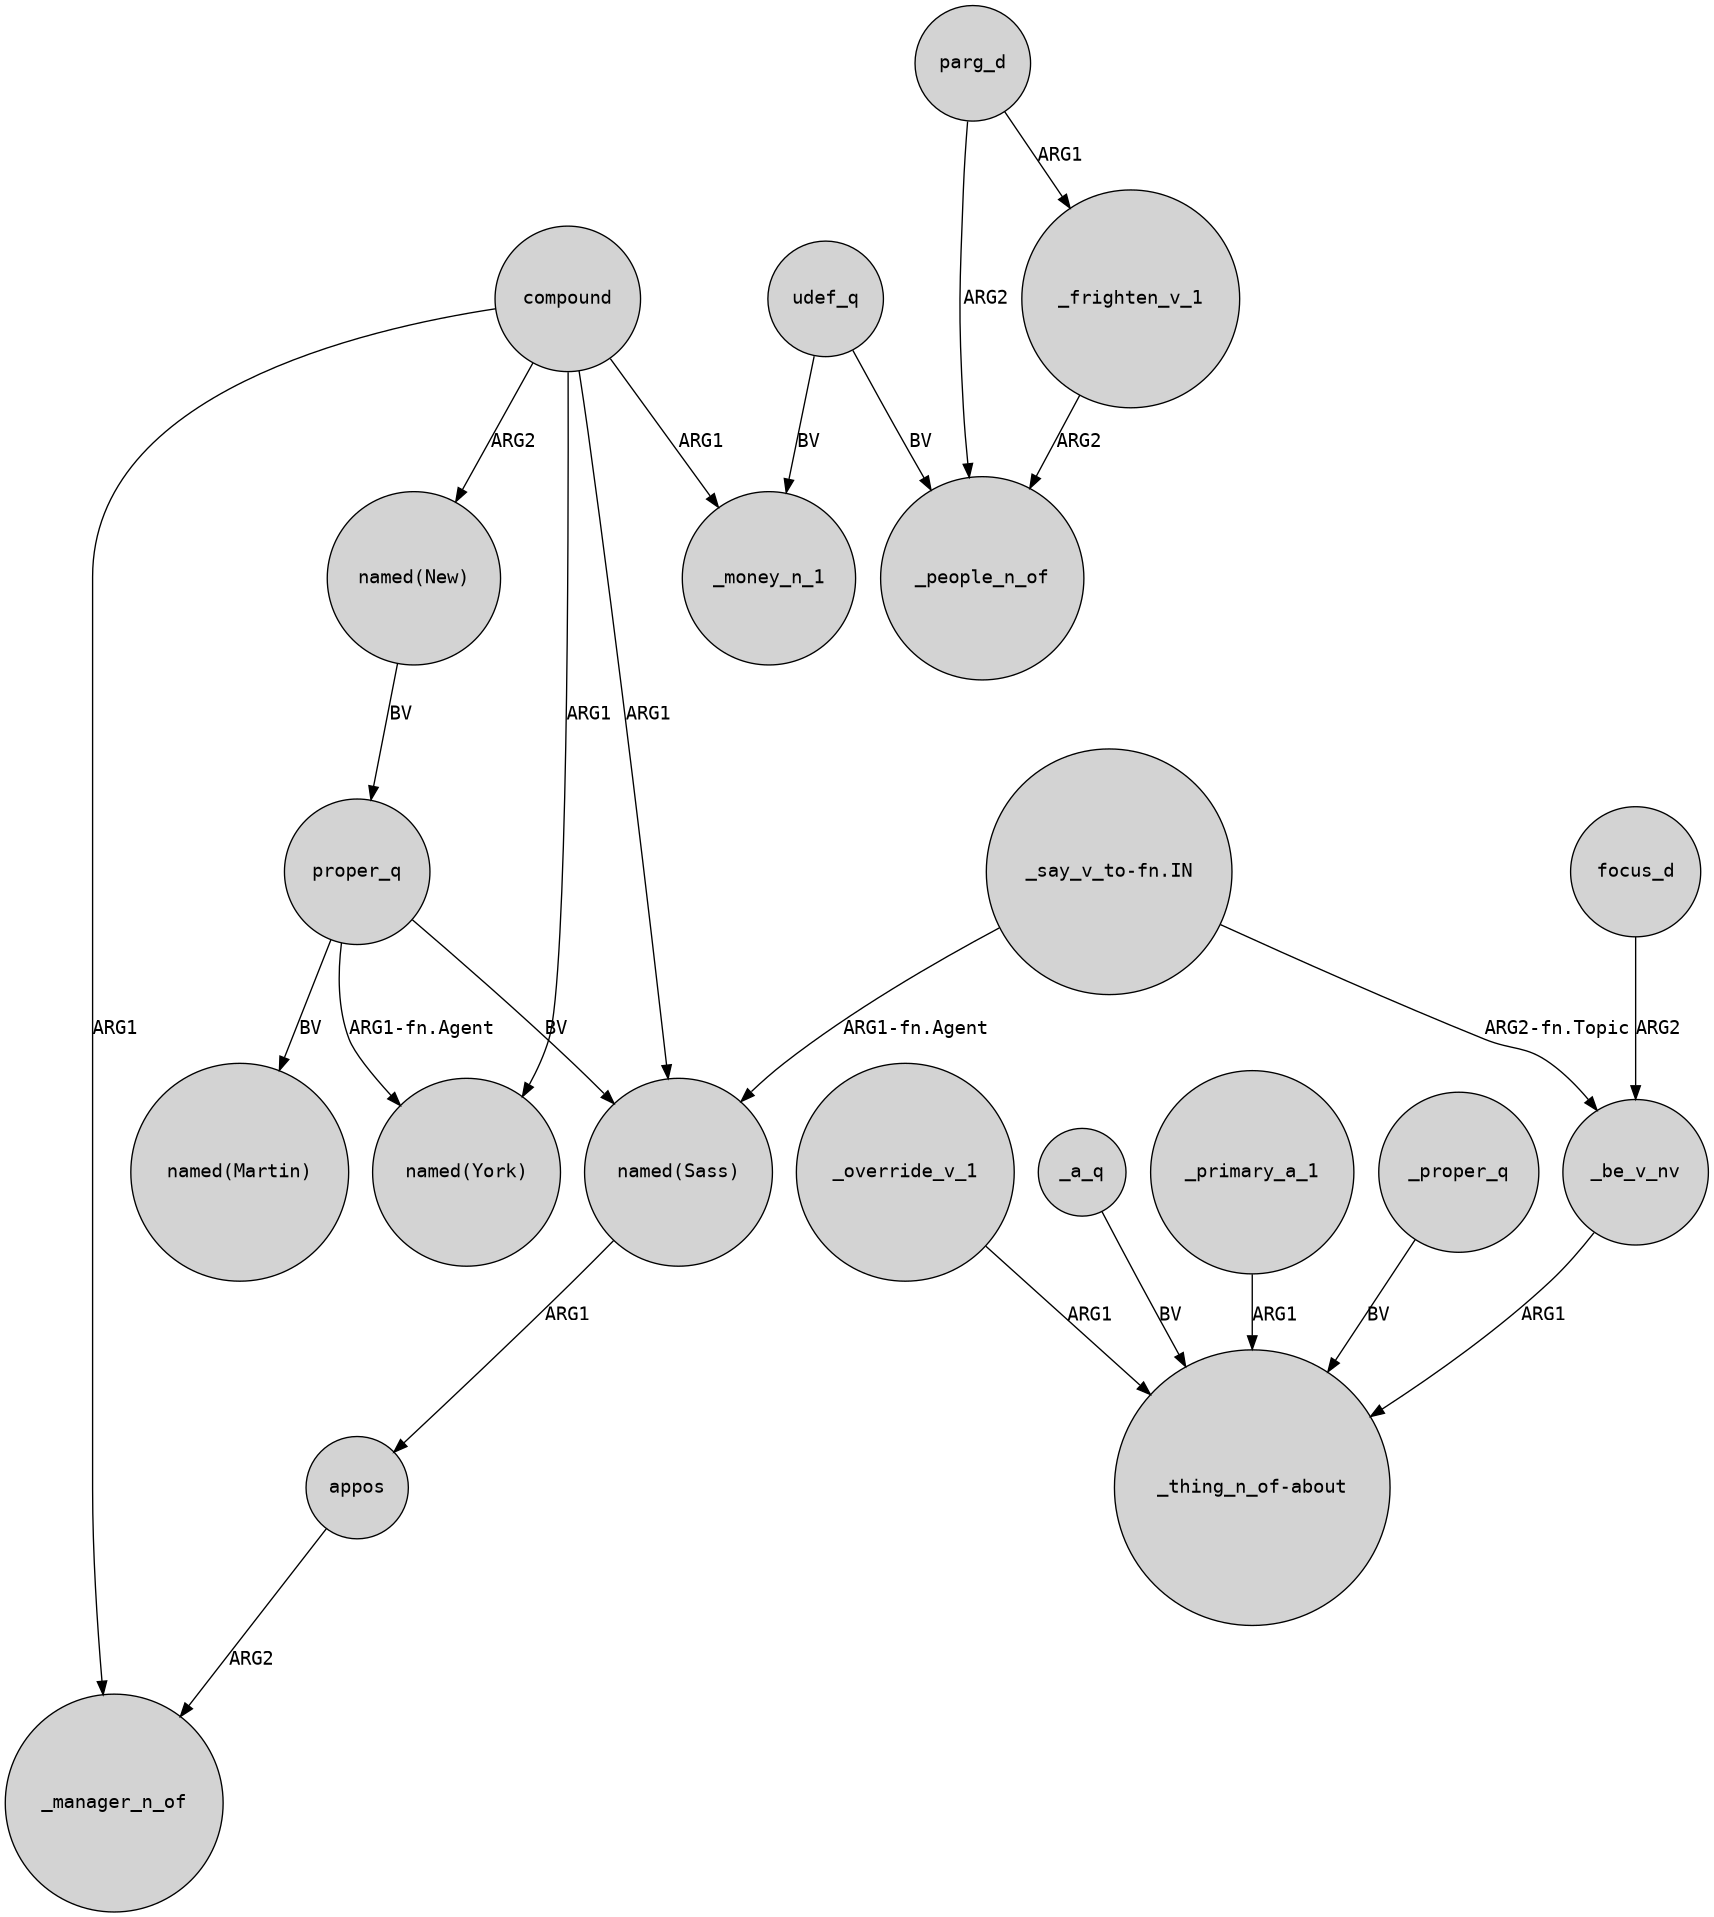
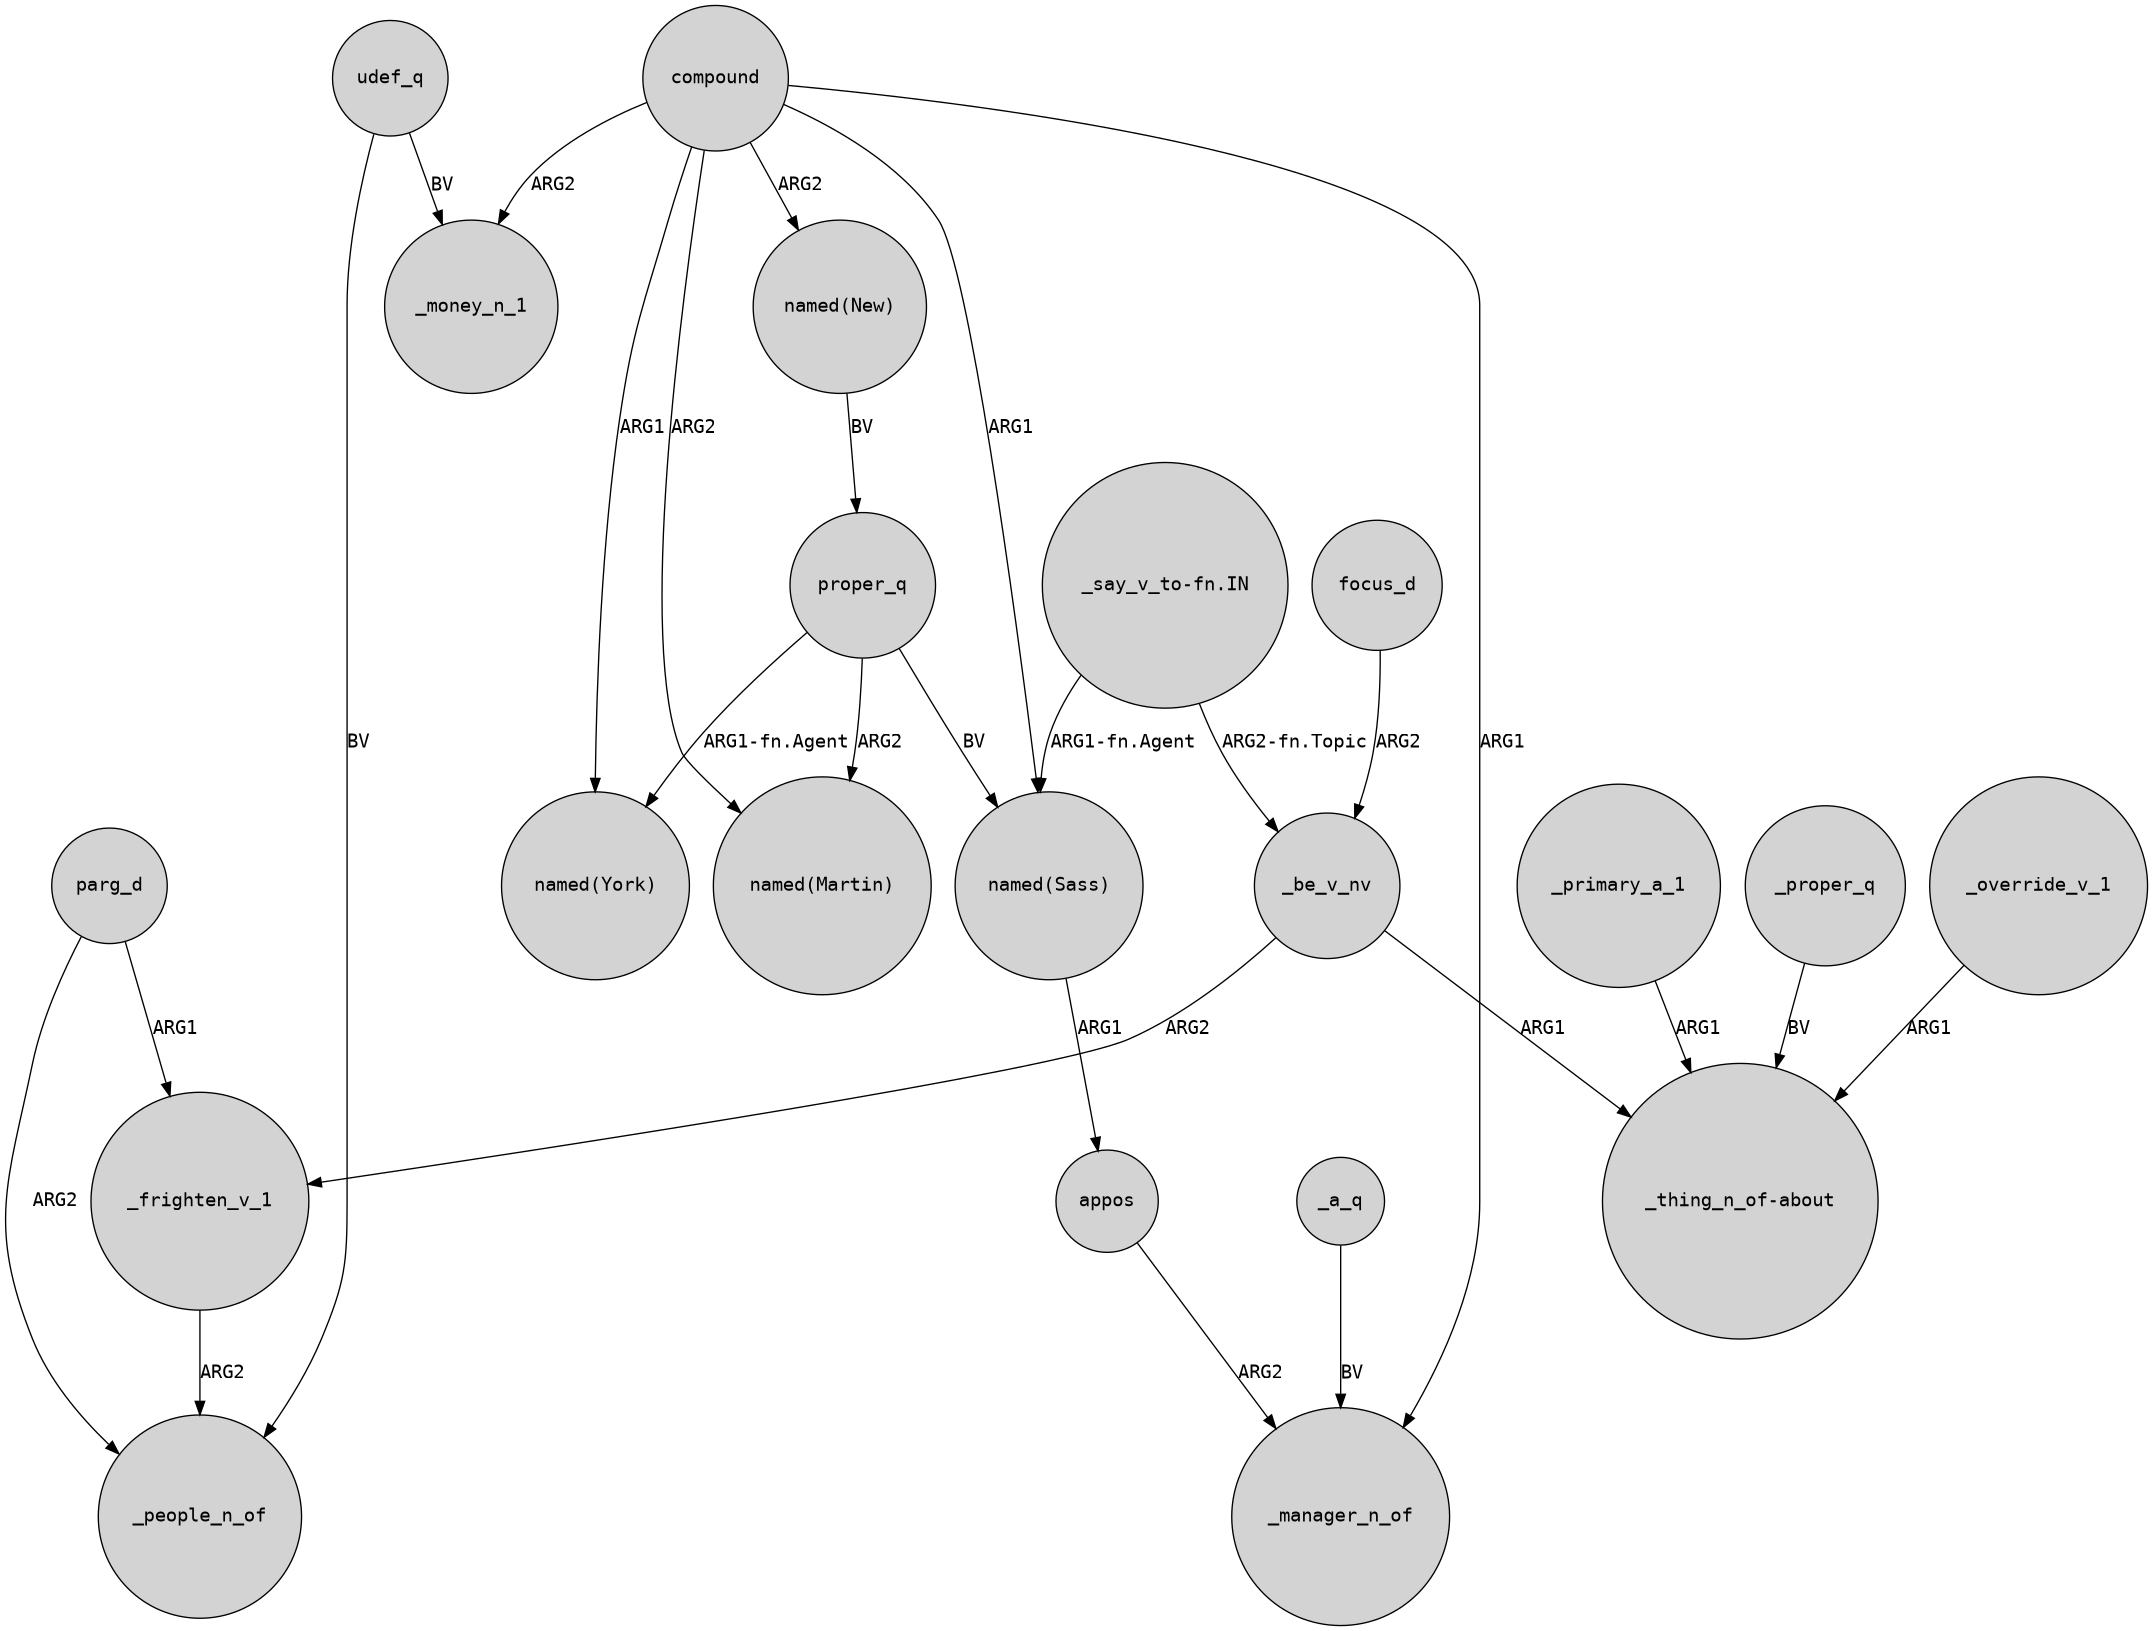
edge "compound" -> "_money_n_1": label "ARG1" -> "ARG2"
edge "compound" -> "named(Martin)": added, label "ARG2"
edge "proper_q" -> "named(Martin)": label "BV" -> "ARG2"
edge "_be_v_nv" -> "_frighten_v_1": added, label "ARG2"
edge "_a_q" -> "_thing_n_of-about": now "_a_q" -> "_manager_n_of"
